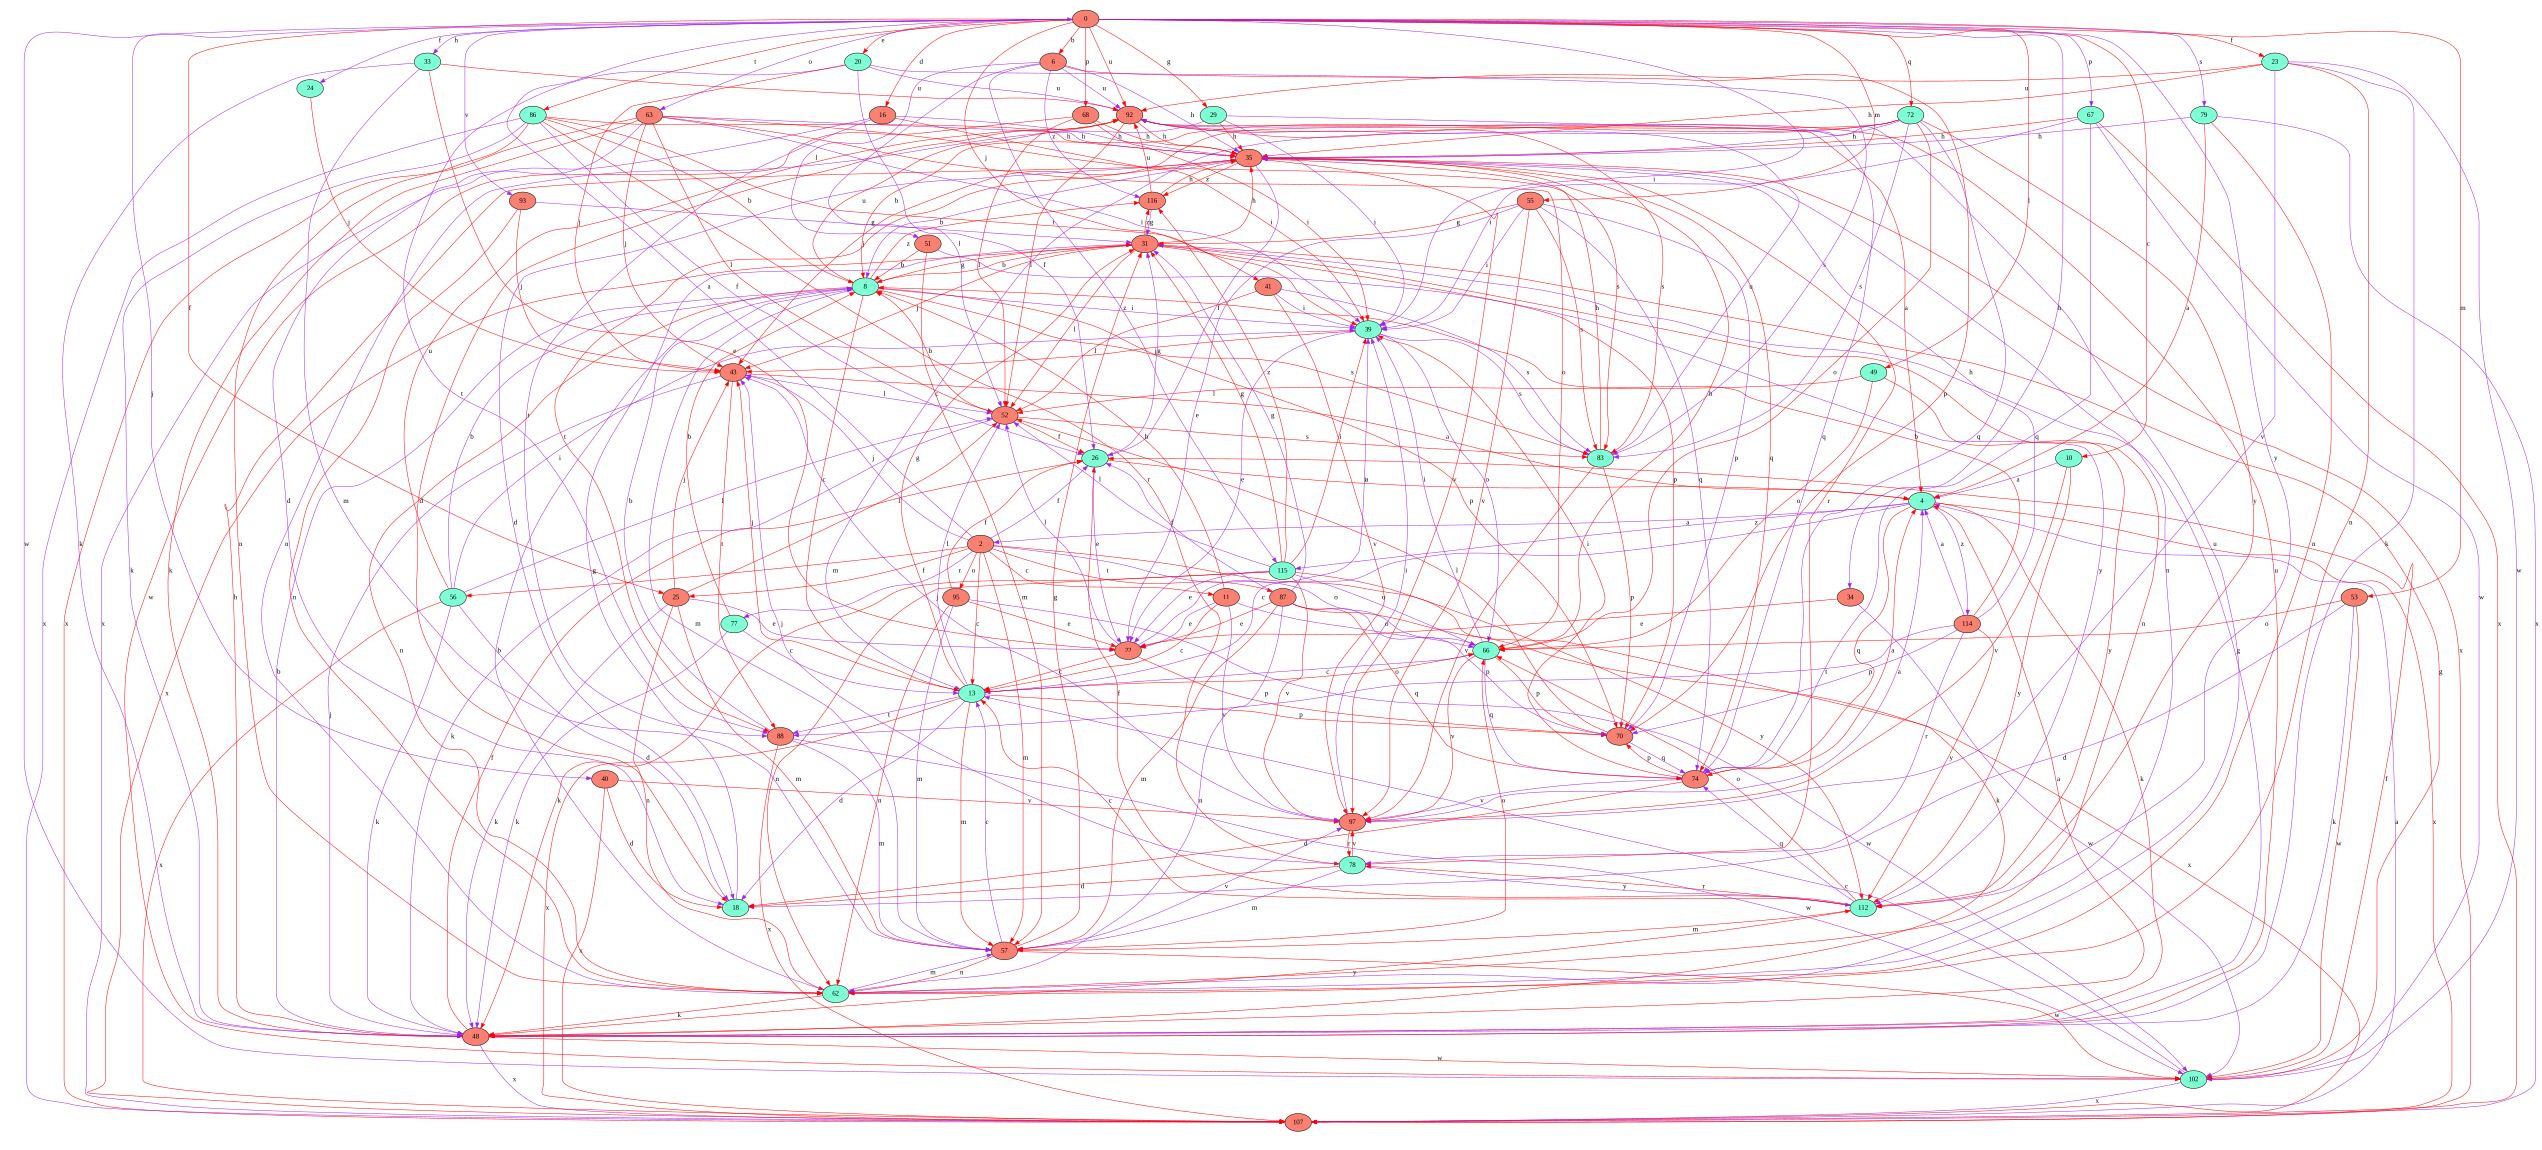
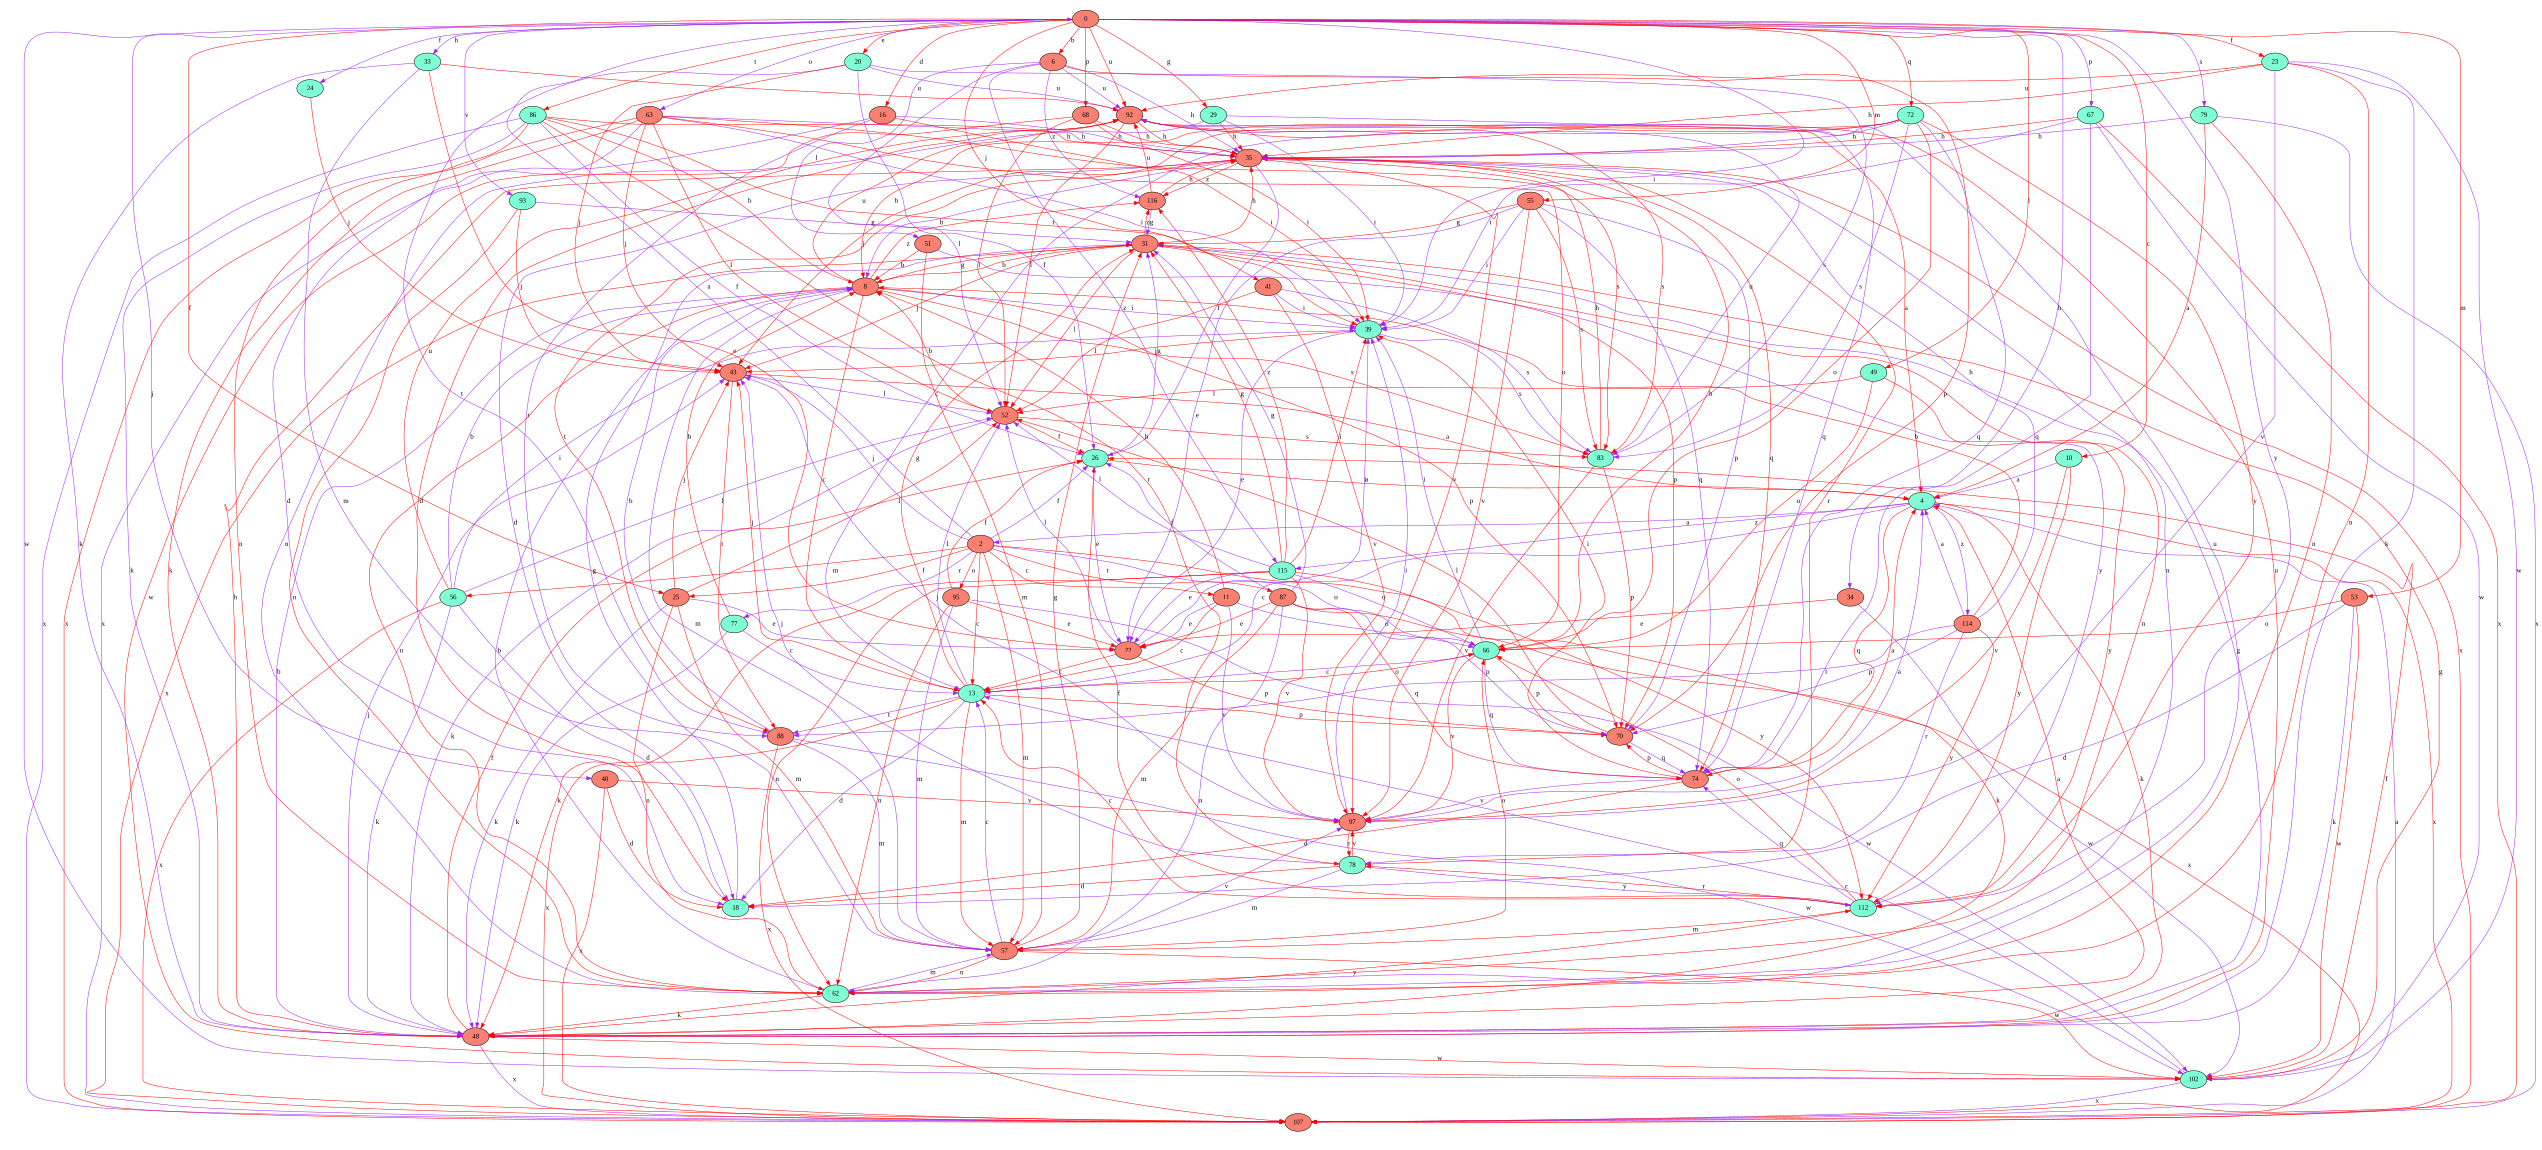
node "93": fillcolor salmon -> aquamarine
node "8": fillcolor aquamarine -> salmon
edge "39" -> "66": removed, label "o"
edge "43" -> "48": reversed
